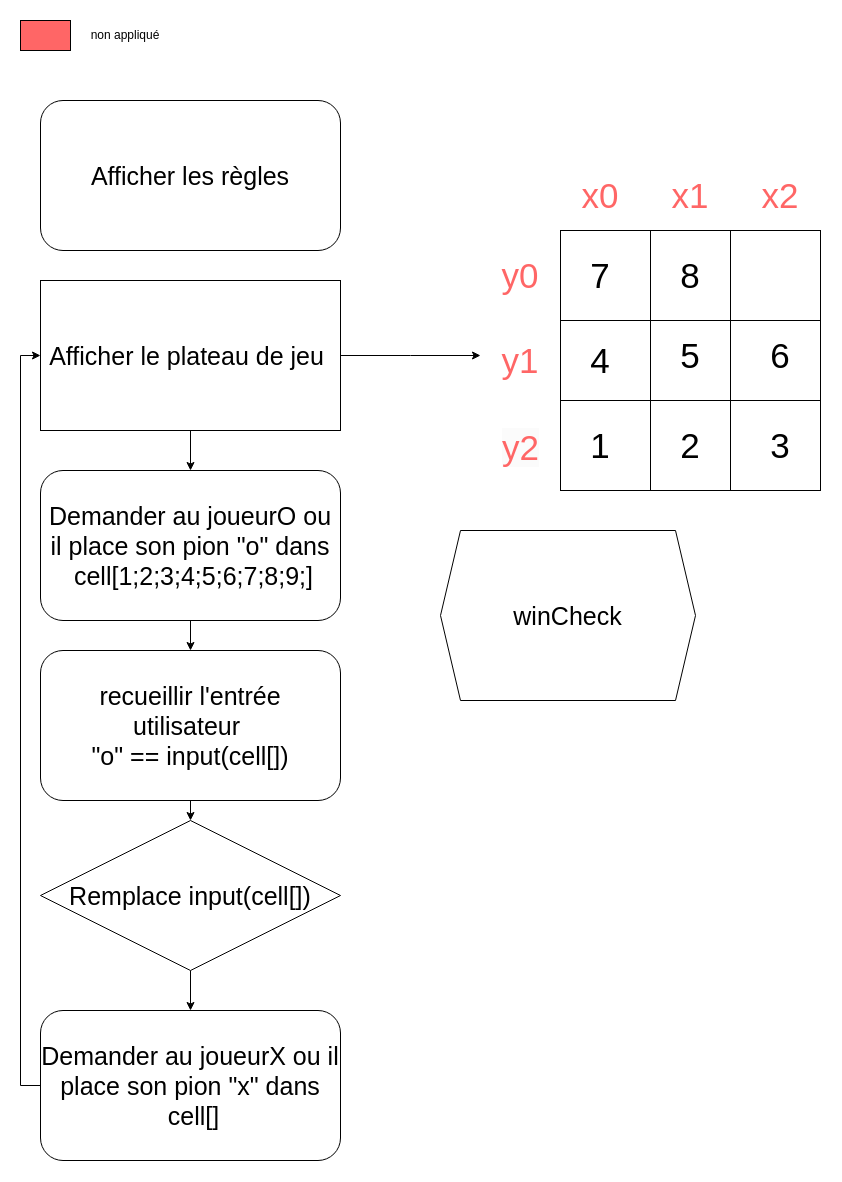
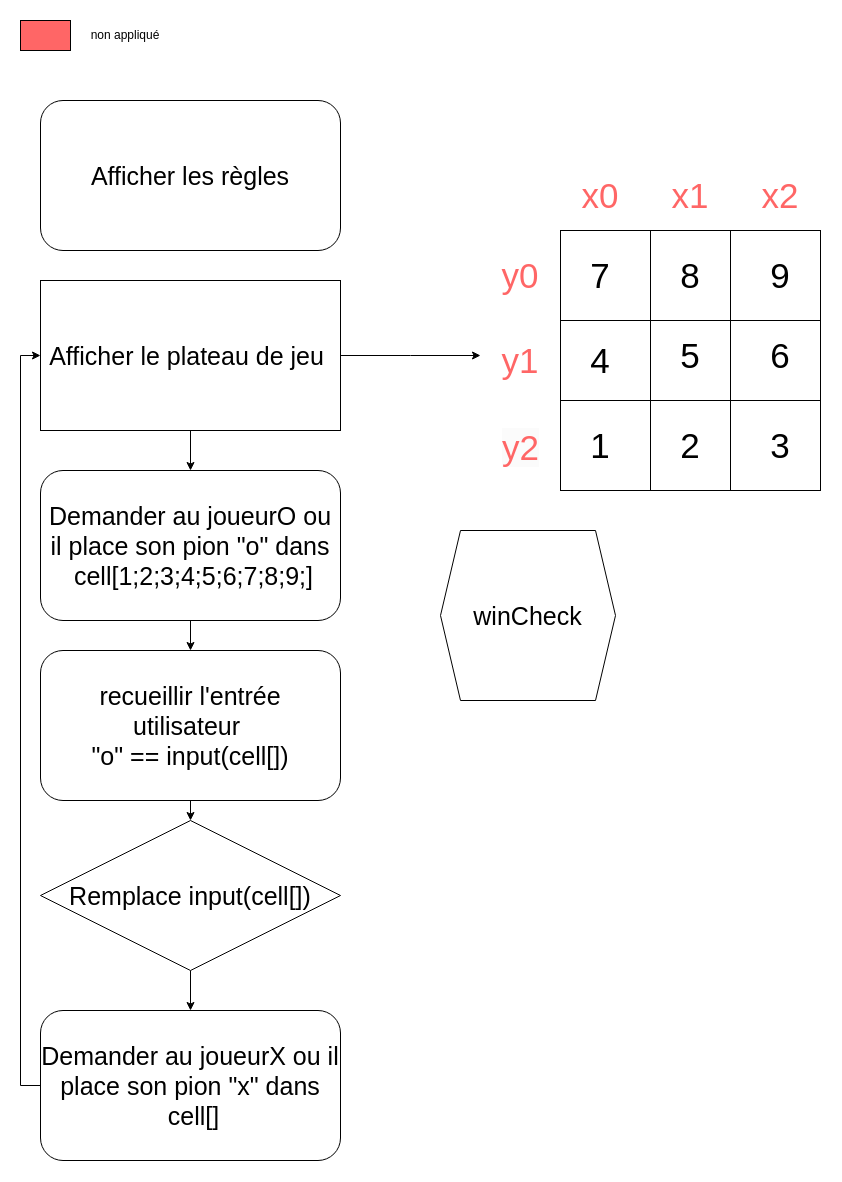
node "9": added
node "winCheck": size 255x170 -> 175x170
